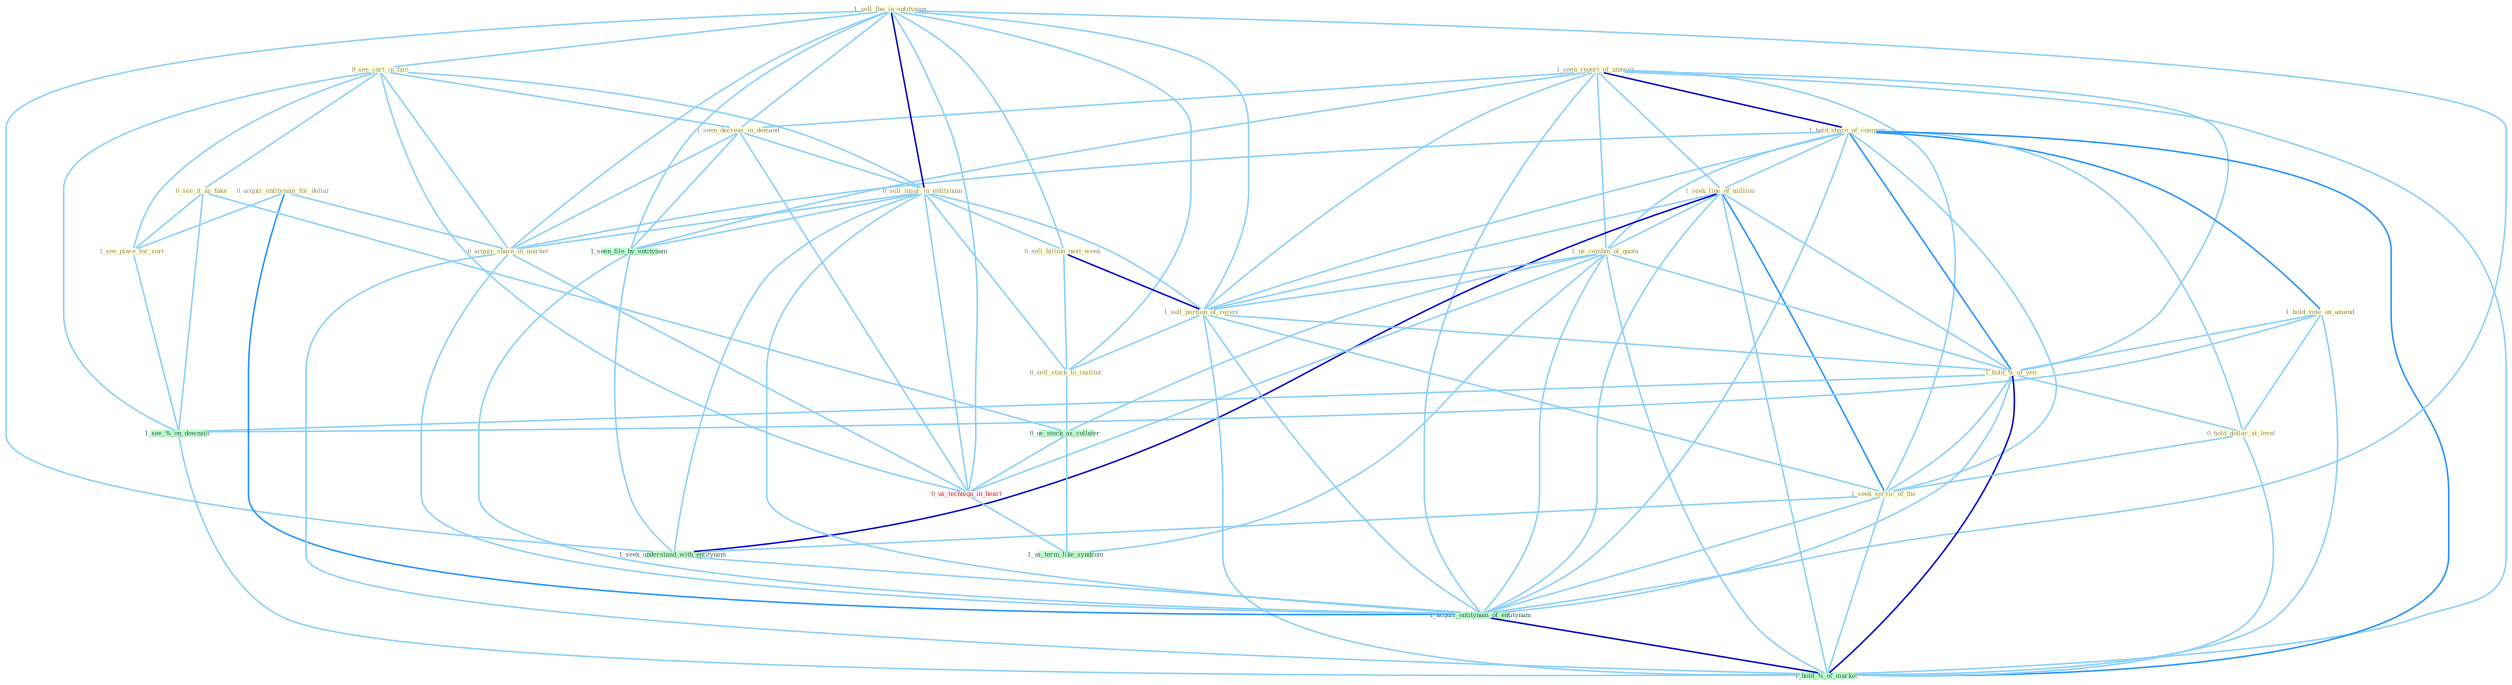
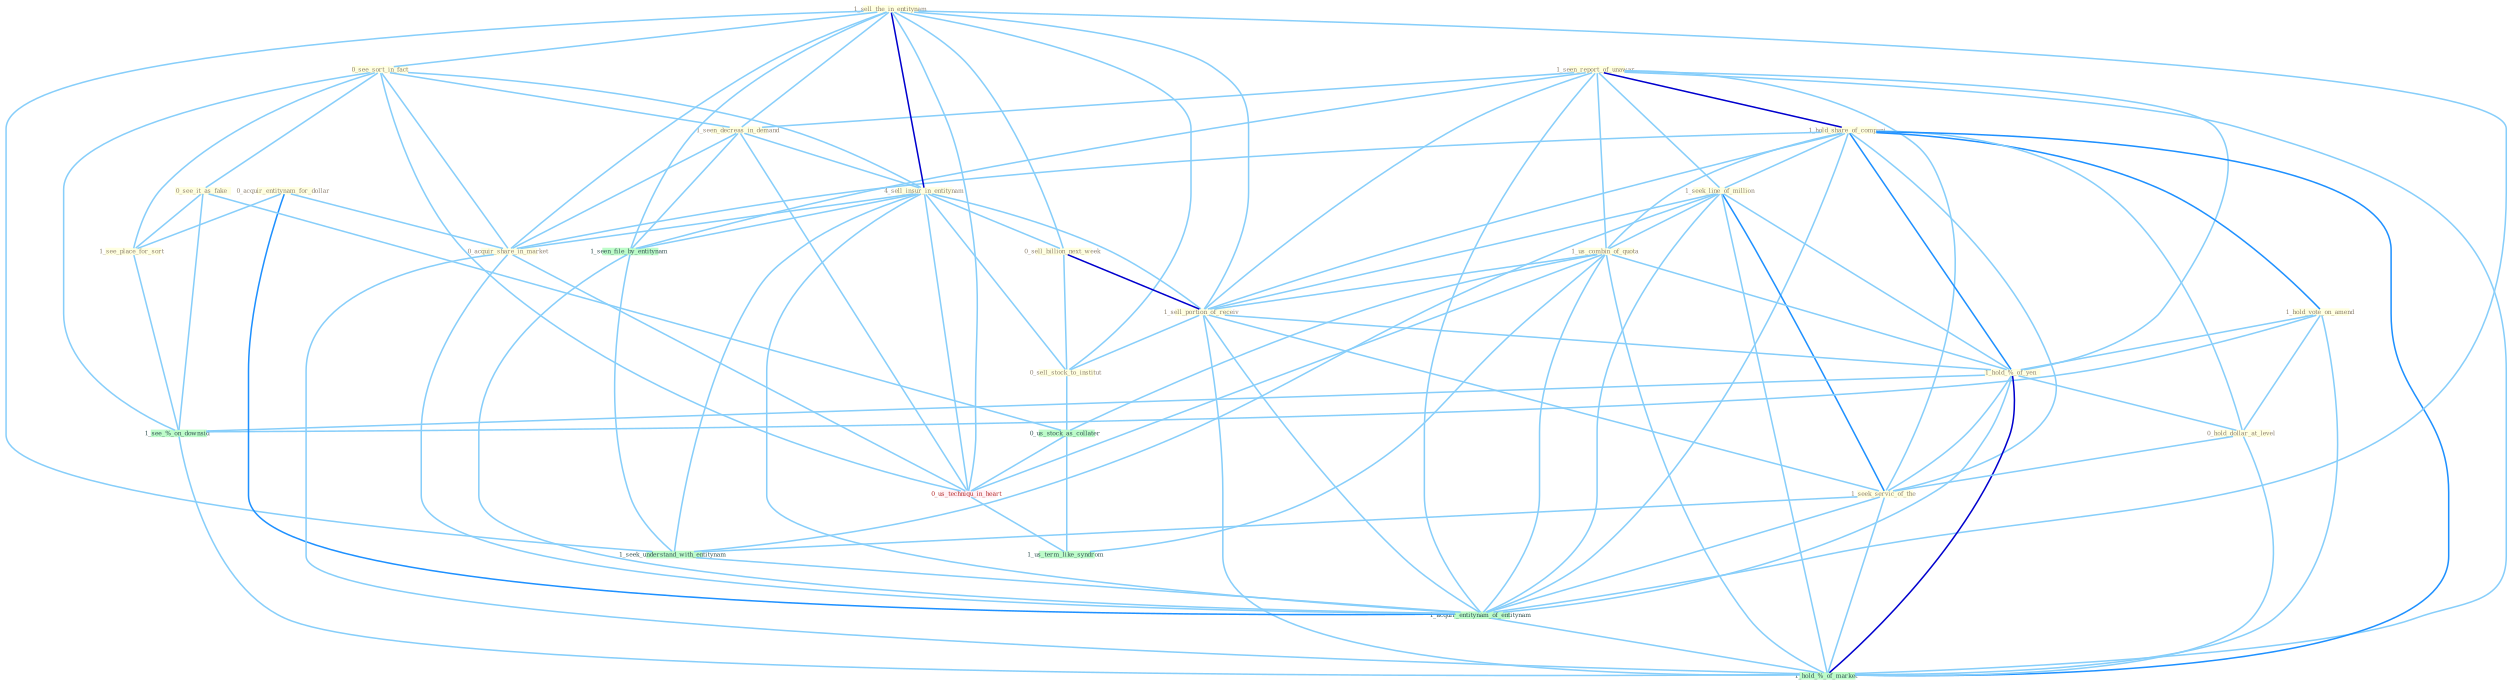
node "0_sell_insur_in_entitynam": label "0_sell_insur_in_entitynam" -> "4_sell_insur_in_entitynam"
edge "1_seek_line_of_million" -- "1_seek_understand_with_entitynam": color #0000cd -> #87cefa
edge "1_acquir_entitynam_of_entitynam" -- "1_hold_%_of_market": color #0000cd -> #87cefa
